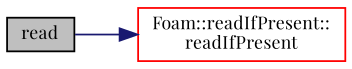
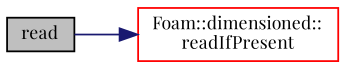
node "Foam::readIfPresent:: readIfPresent": label "Foam::readIfPresent:: readIfPresent" -> "Foam::dimensioned:: readIfPresent"
